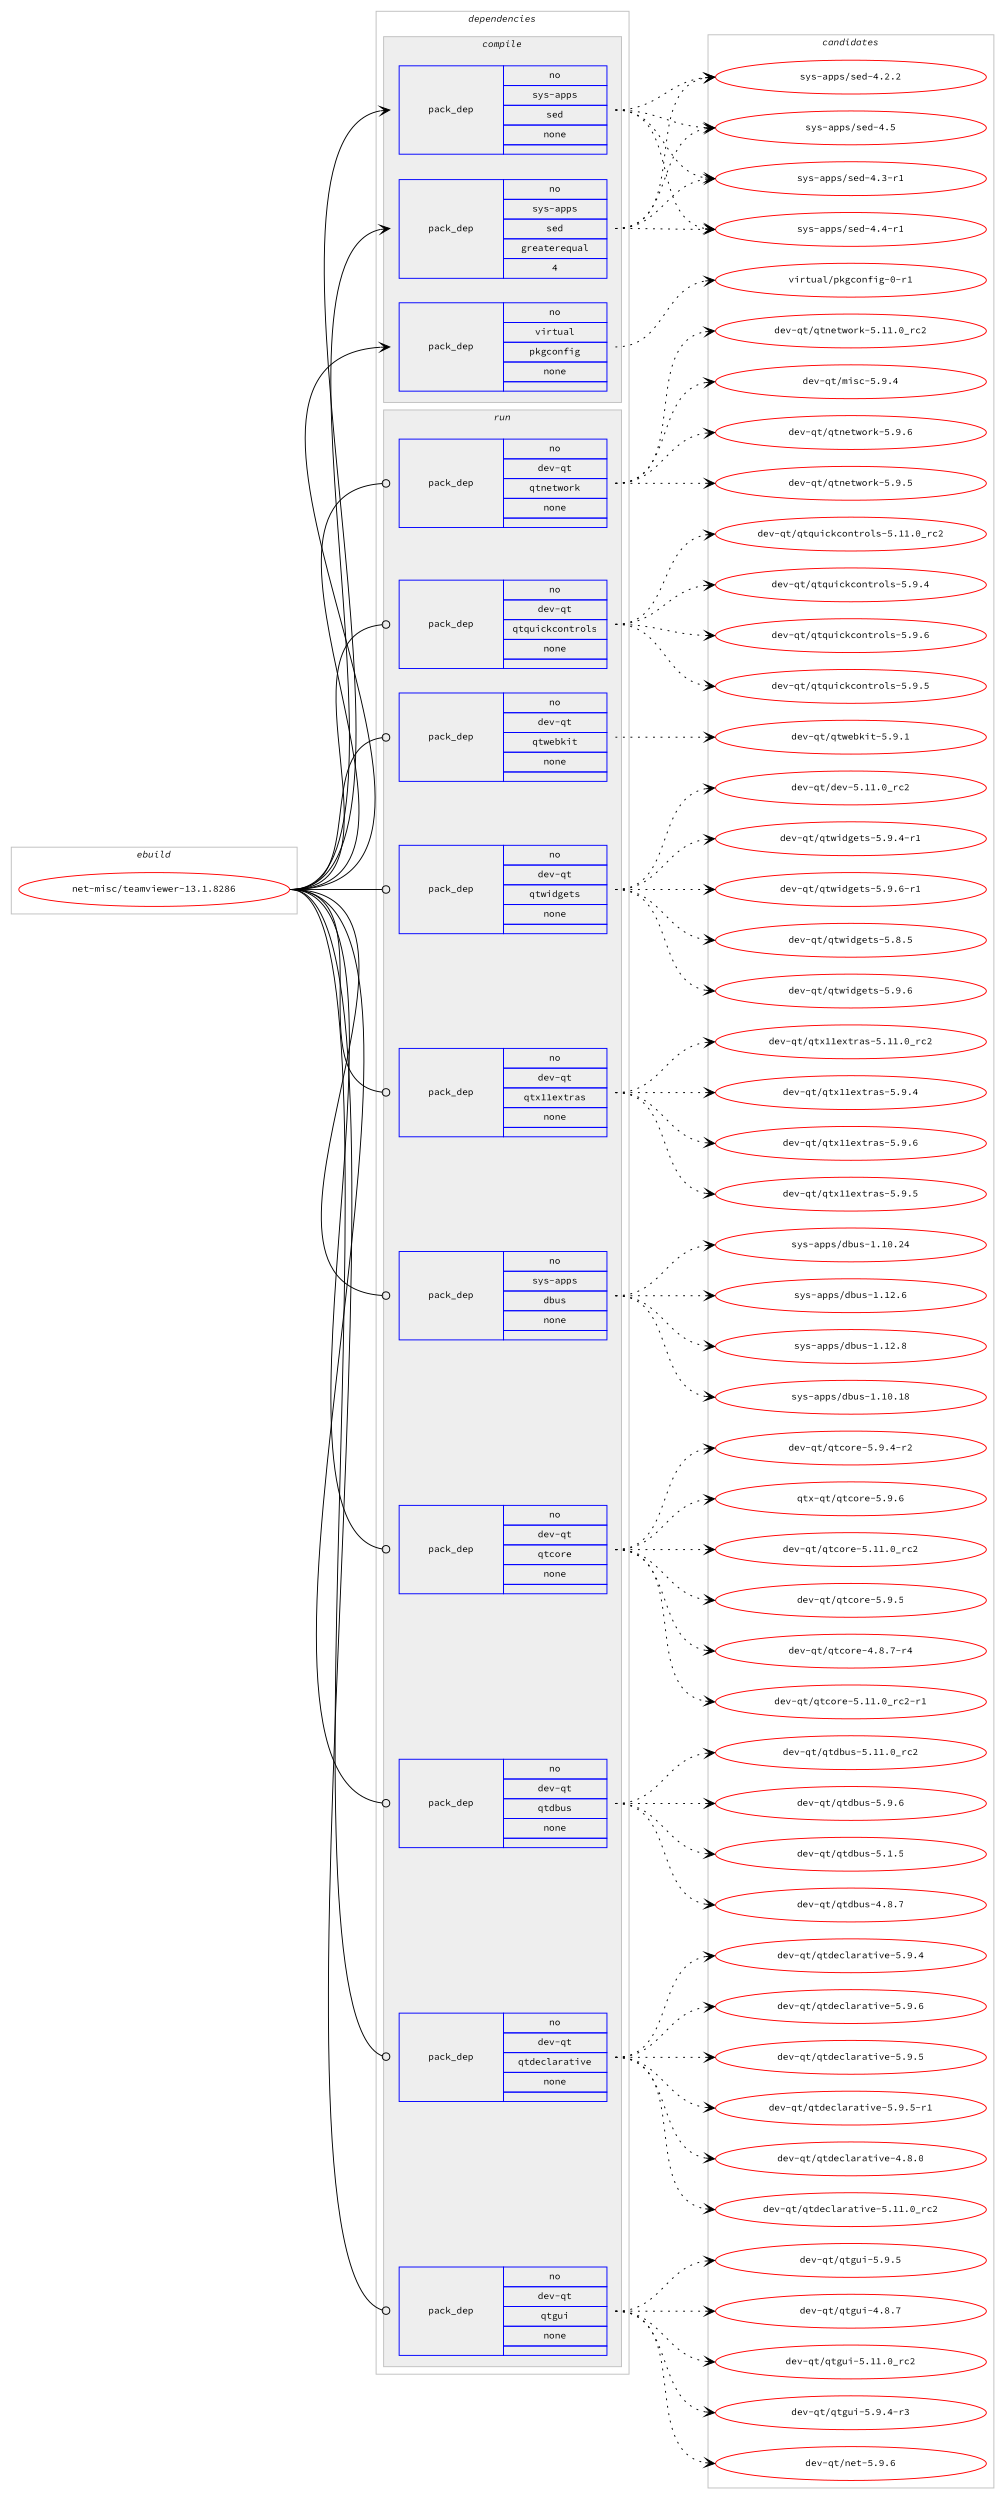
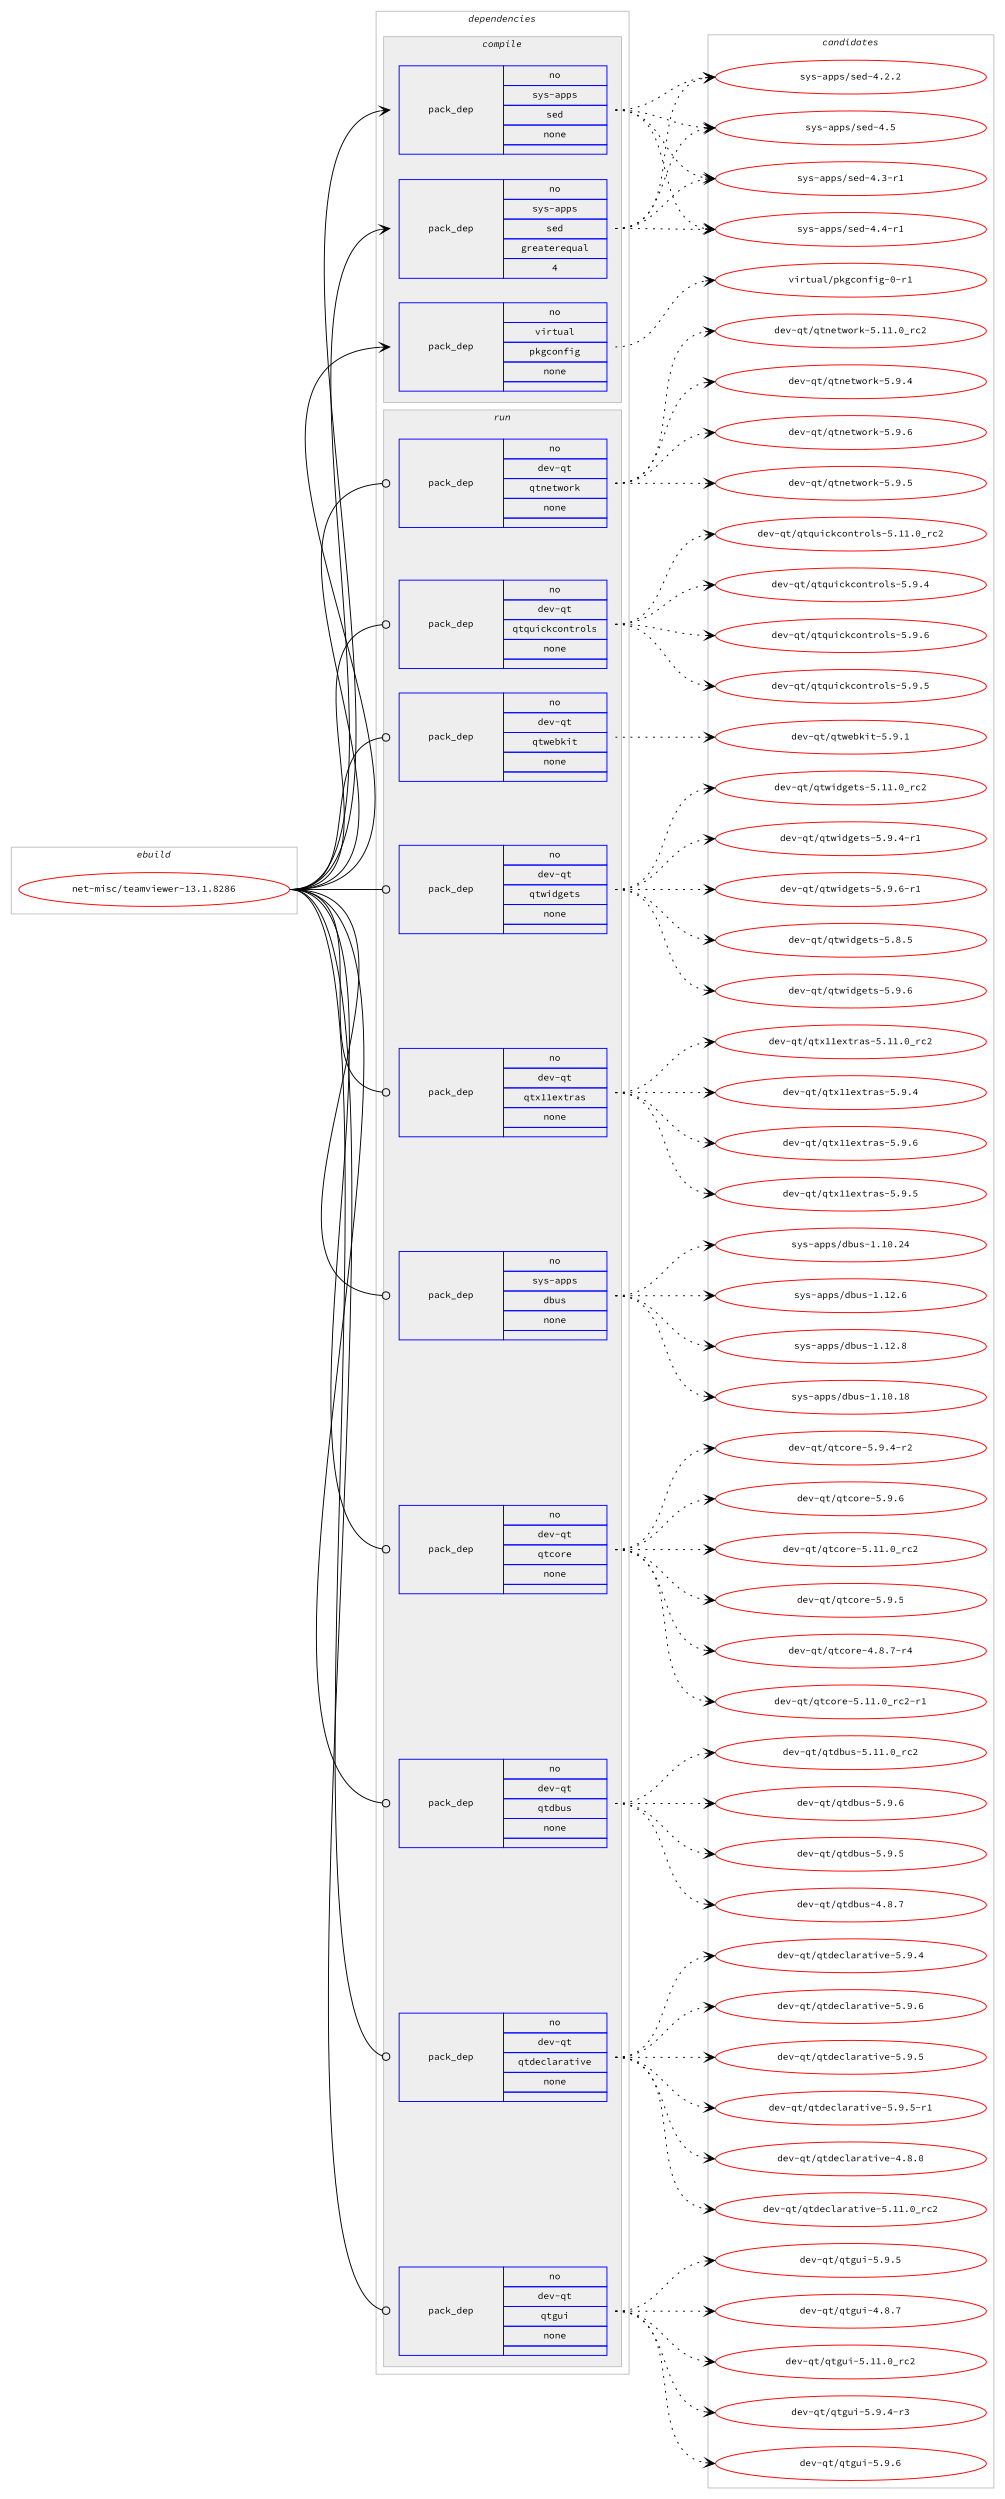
node "dev-qt/misc-5.9.4": label "dev-qt/misc-5.9.4" -> "dev-qt/qtnetwork-5.9.4"
node "dev-qt/dev-5.11.0_rc2": label "dev-qt/dev-5.11.0_rc2" -> "dev-qt/qtwidgets-5.11.0_rc2"
node "qtx-qt/qtcore-5.9.6": label "qtx-qt/qtcore-5.9.6" -> "dev-qt/qtcore-5.9.6"
node "dev-qt/qtdbus-5.1.5": label "dev-qt/qtdbus-5.1.5" -> "dev-qt/qtdbus-5.9.5"
node "dev-qt/net-5.9.6": label "dev-qt/net-5.9.6" -> "dev-qt/qtgui-5.9.6"
